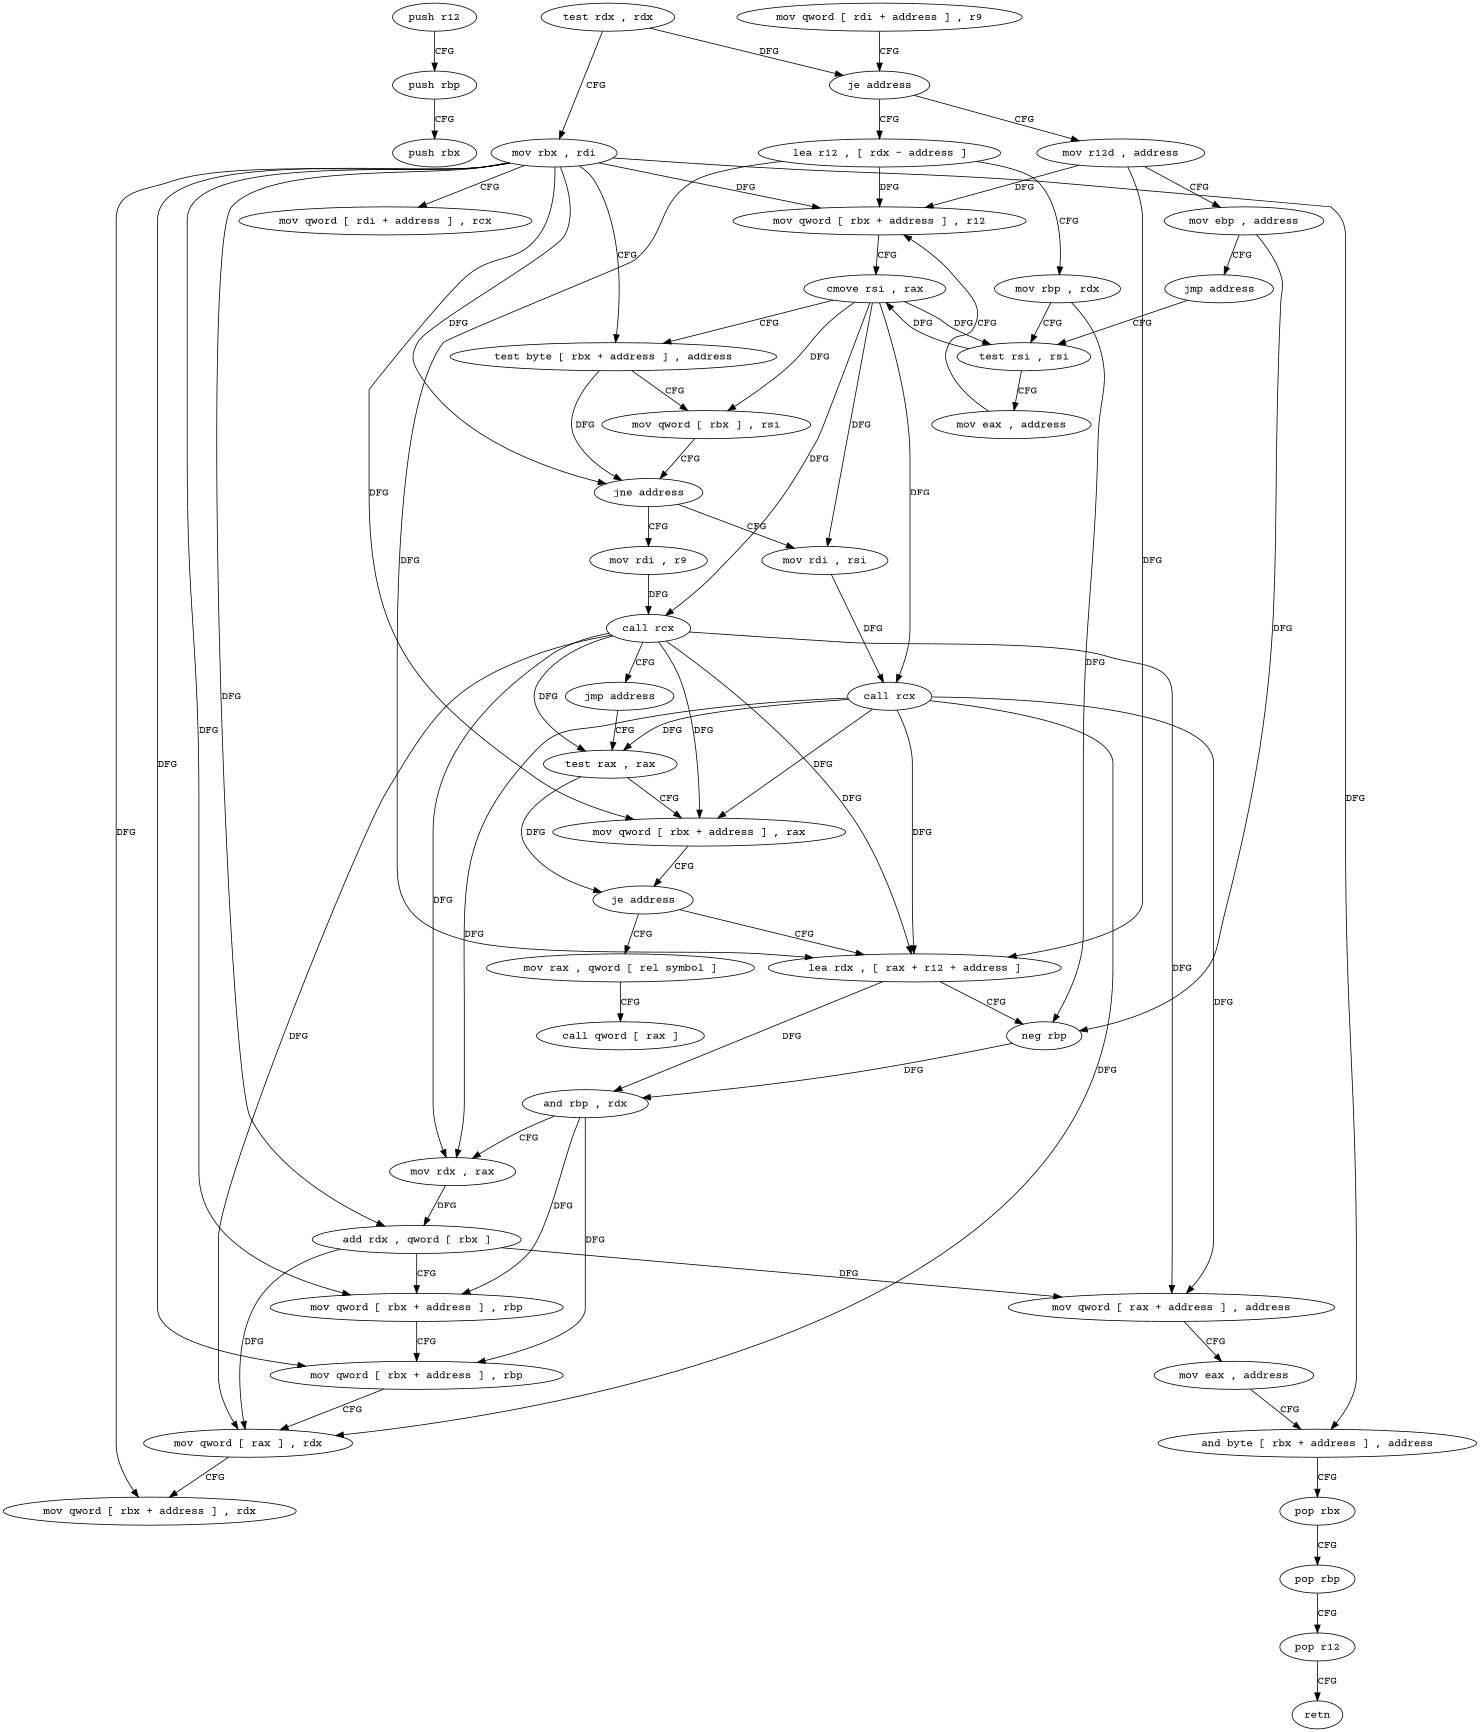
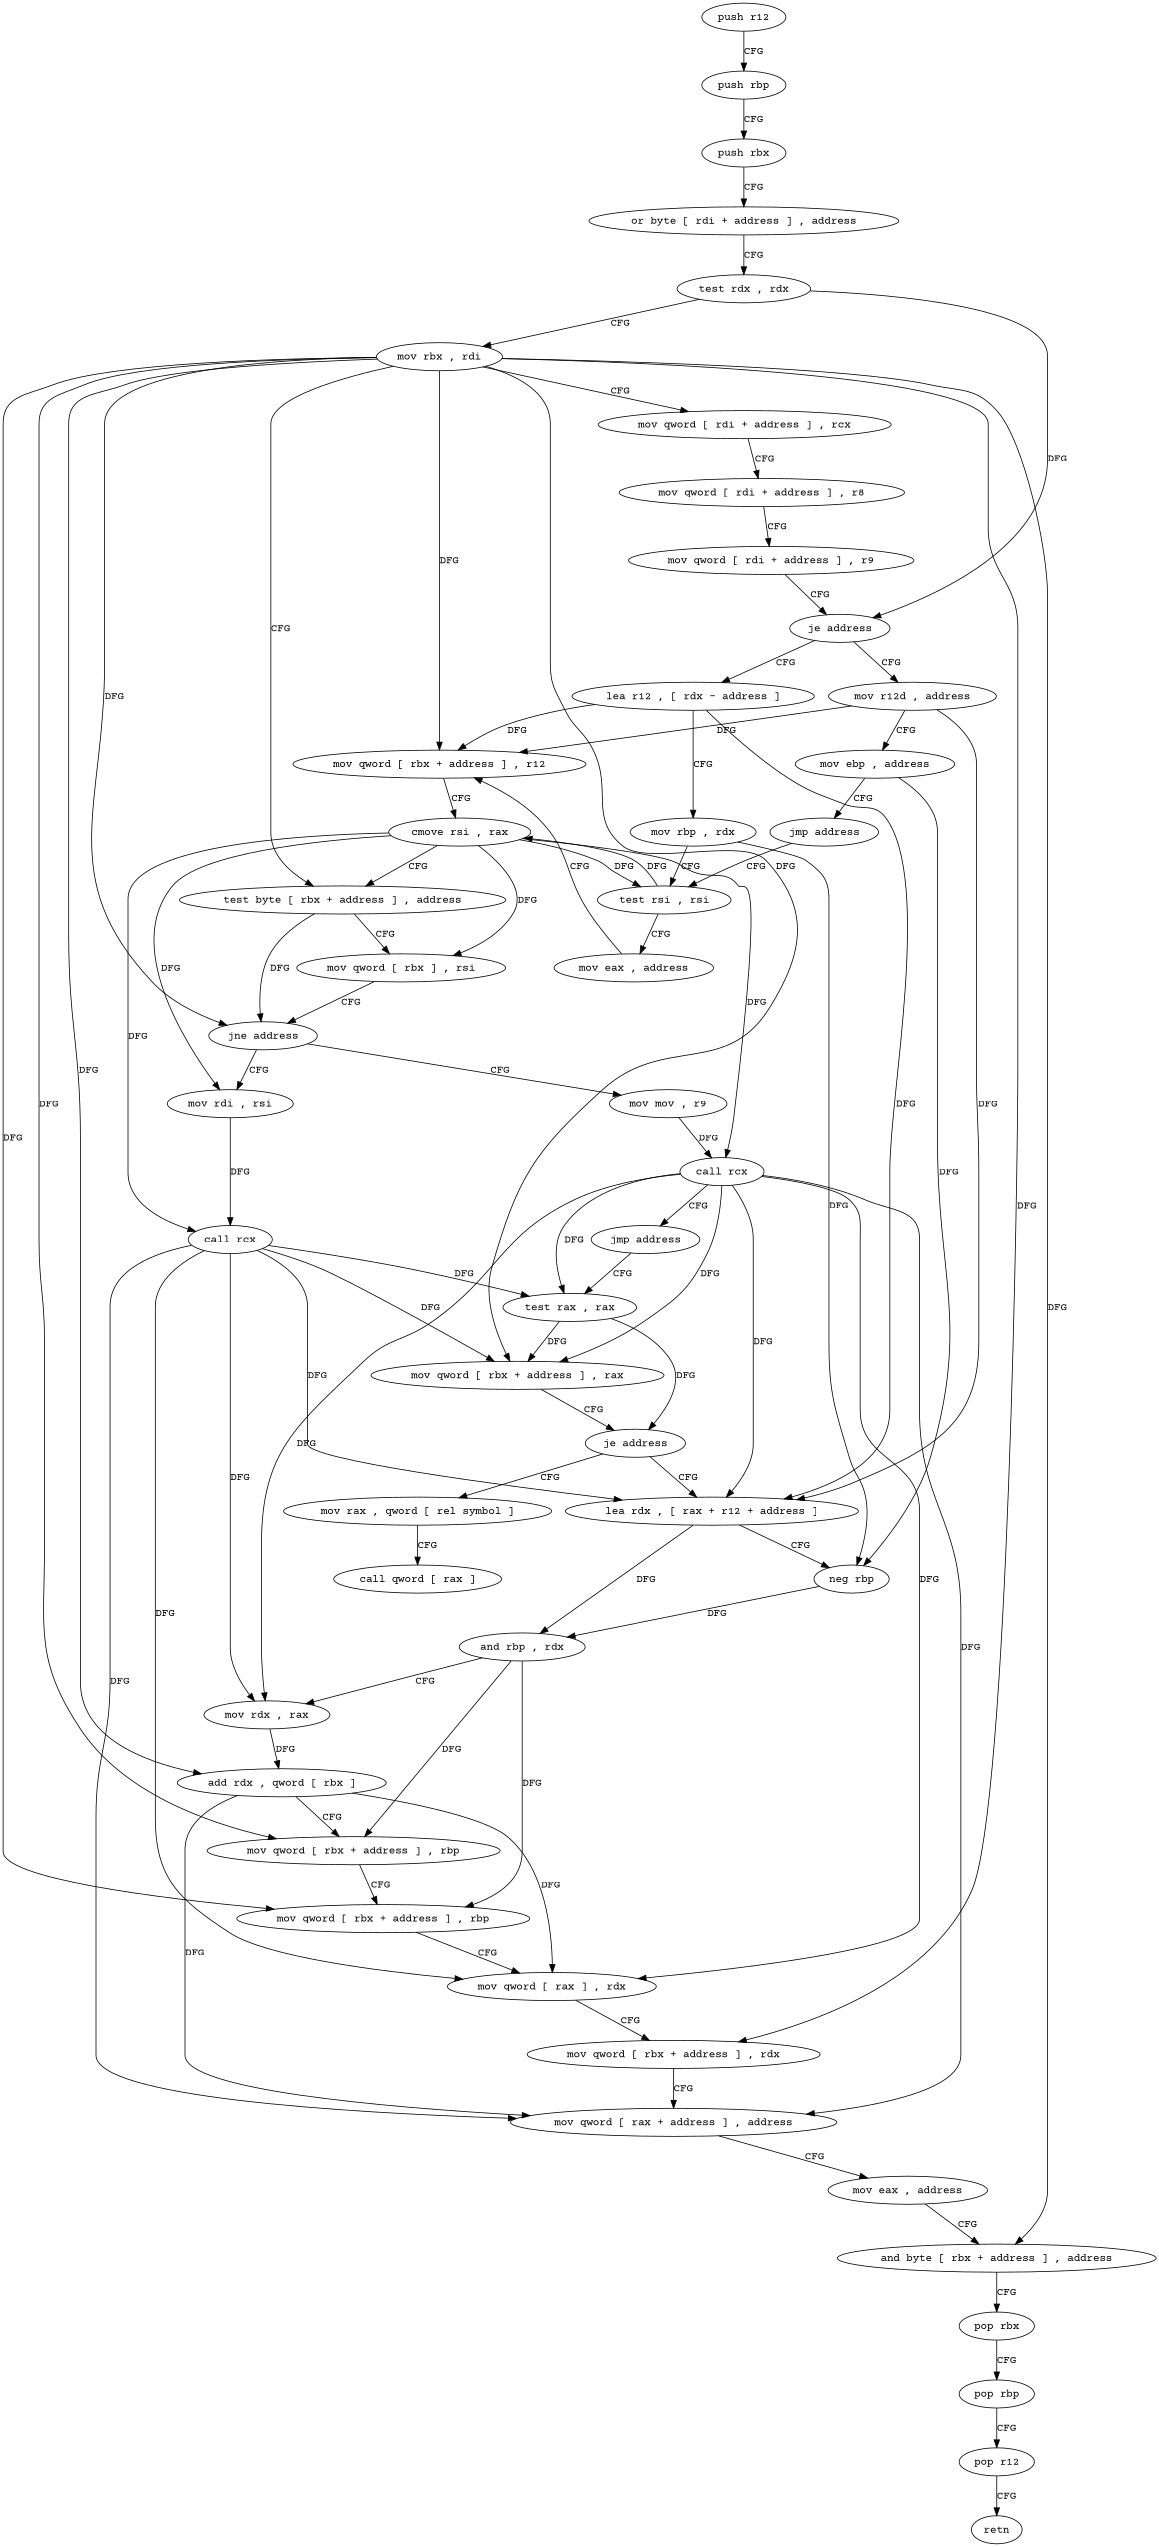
node "or byte [ rdi + address ] , address": added
node "mov qword [ rdi + address ] , r8": added
node "mov rdi , r9": label "mov rdi , r9" -> "mov mov , r9"
edge "test rax , rax" -> "mov qword [ rbx + address ] , rax": label "CFG" -> "DFG"
edge "mov qword [ rbx + address ] , rdx" -> "mov qword [ rax + address ] , address": added, label "CFG"
